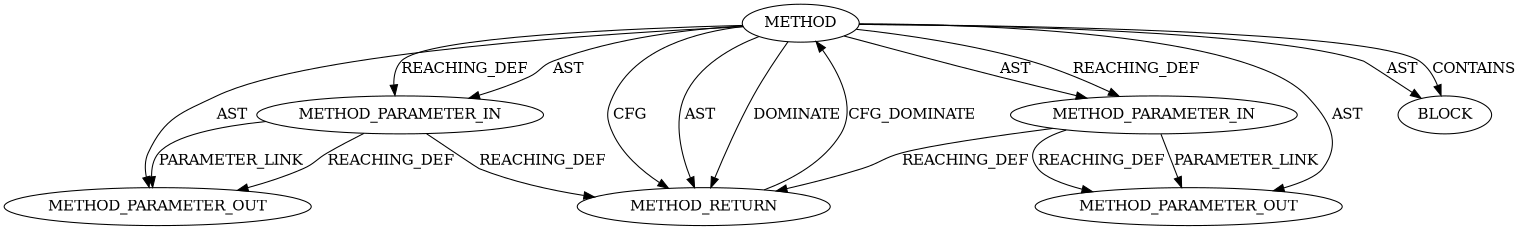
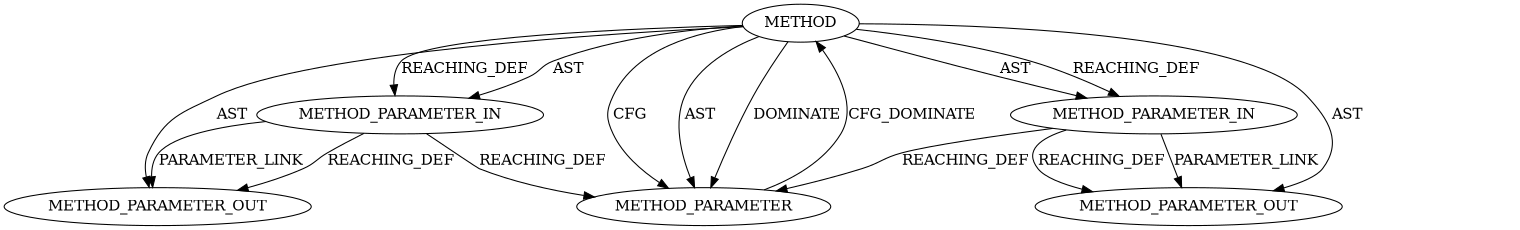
node "BLOCK": removed
node "METHOD_RETURN": label "METHOD_RETURN" -> "METHOD_PARAMETER"
